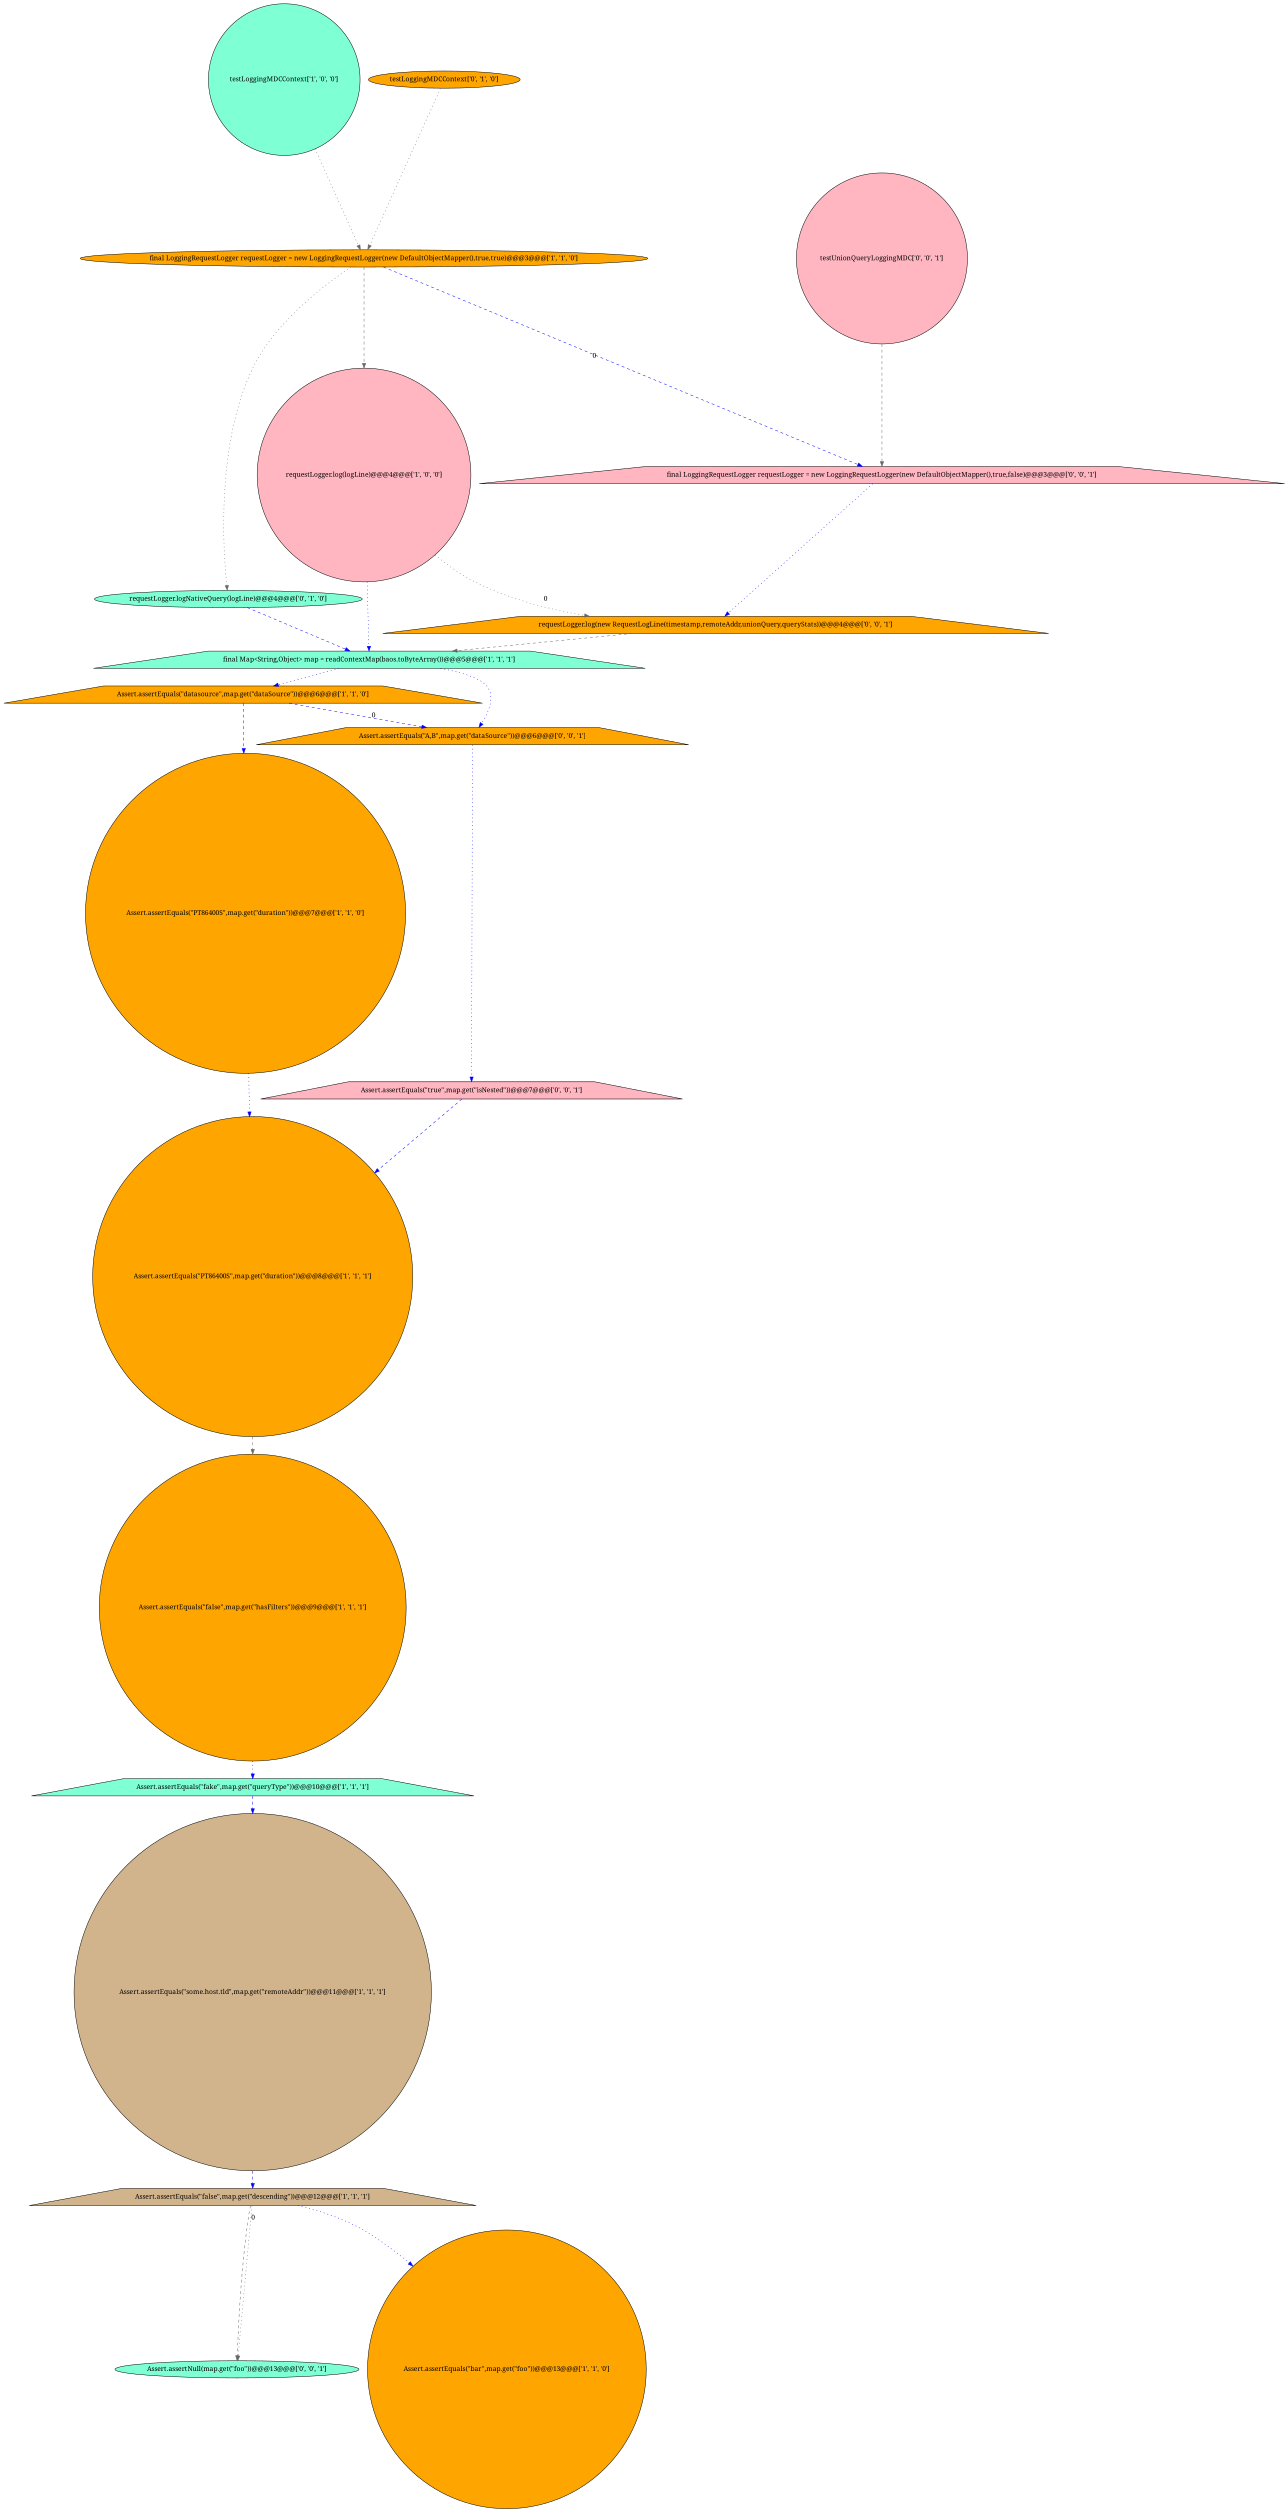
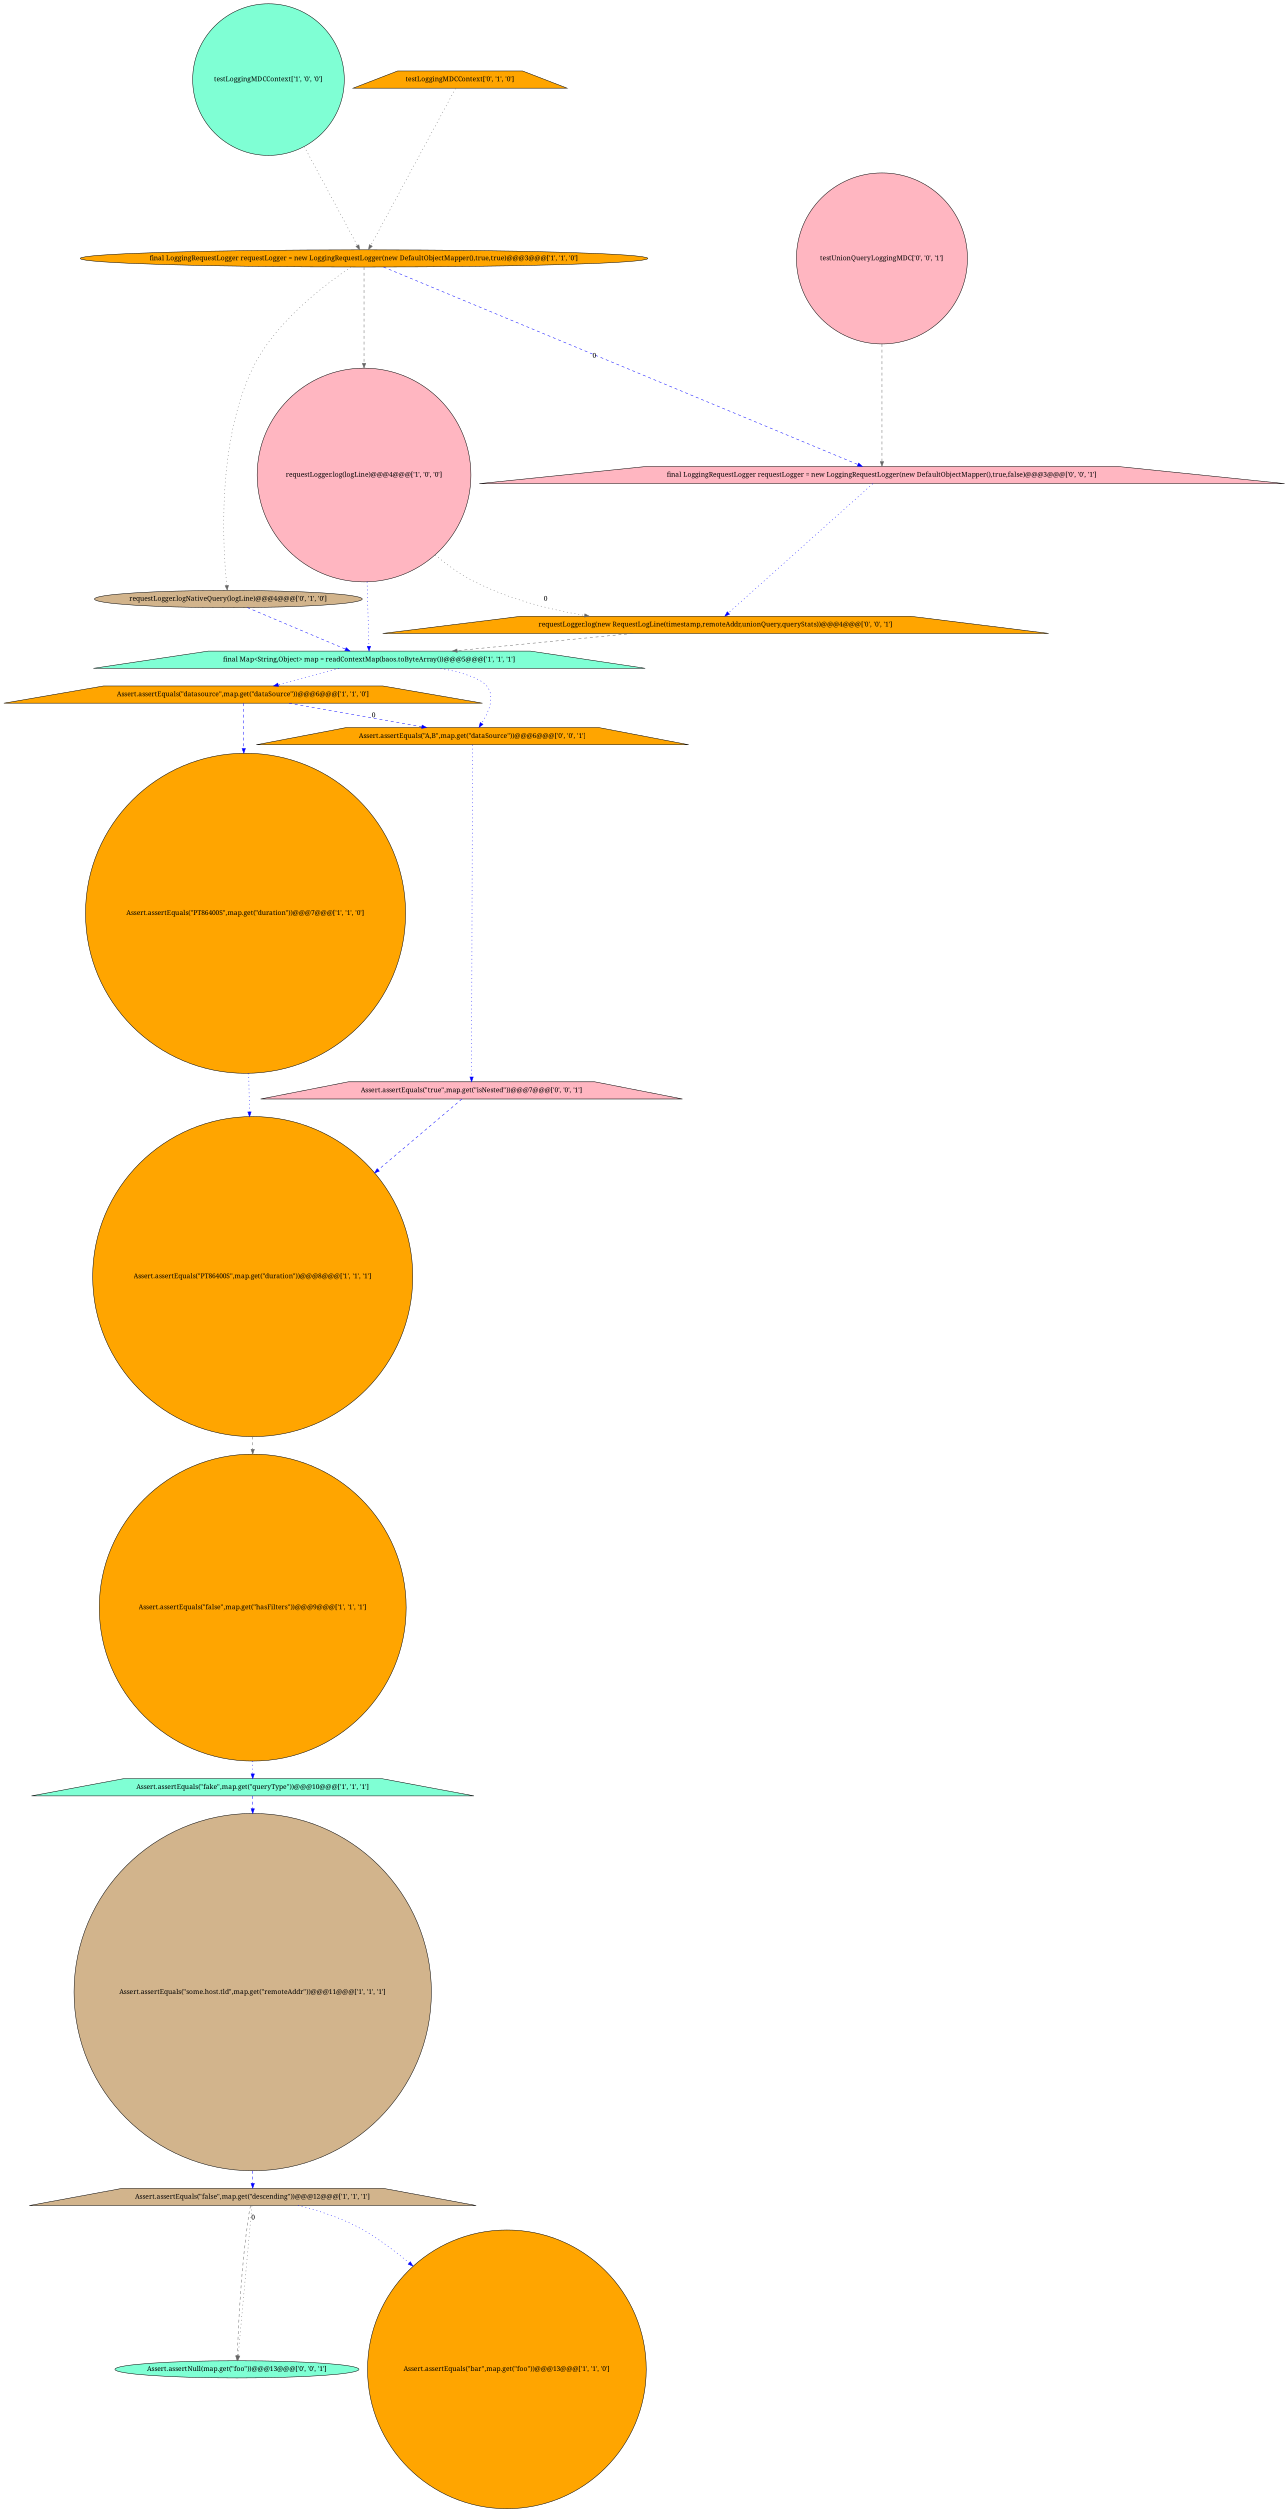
node "testLoggingMDCContext['0', '1', '0']": shape ellipse -> trapezium
node "requestLogger.logNativeQuery(logLine)@@@4@@@['0', '1', '0']": fillcolor aquamarine -> tan
